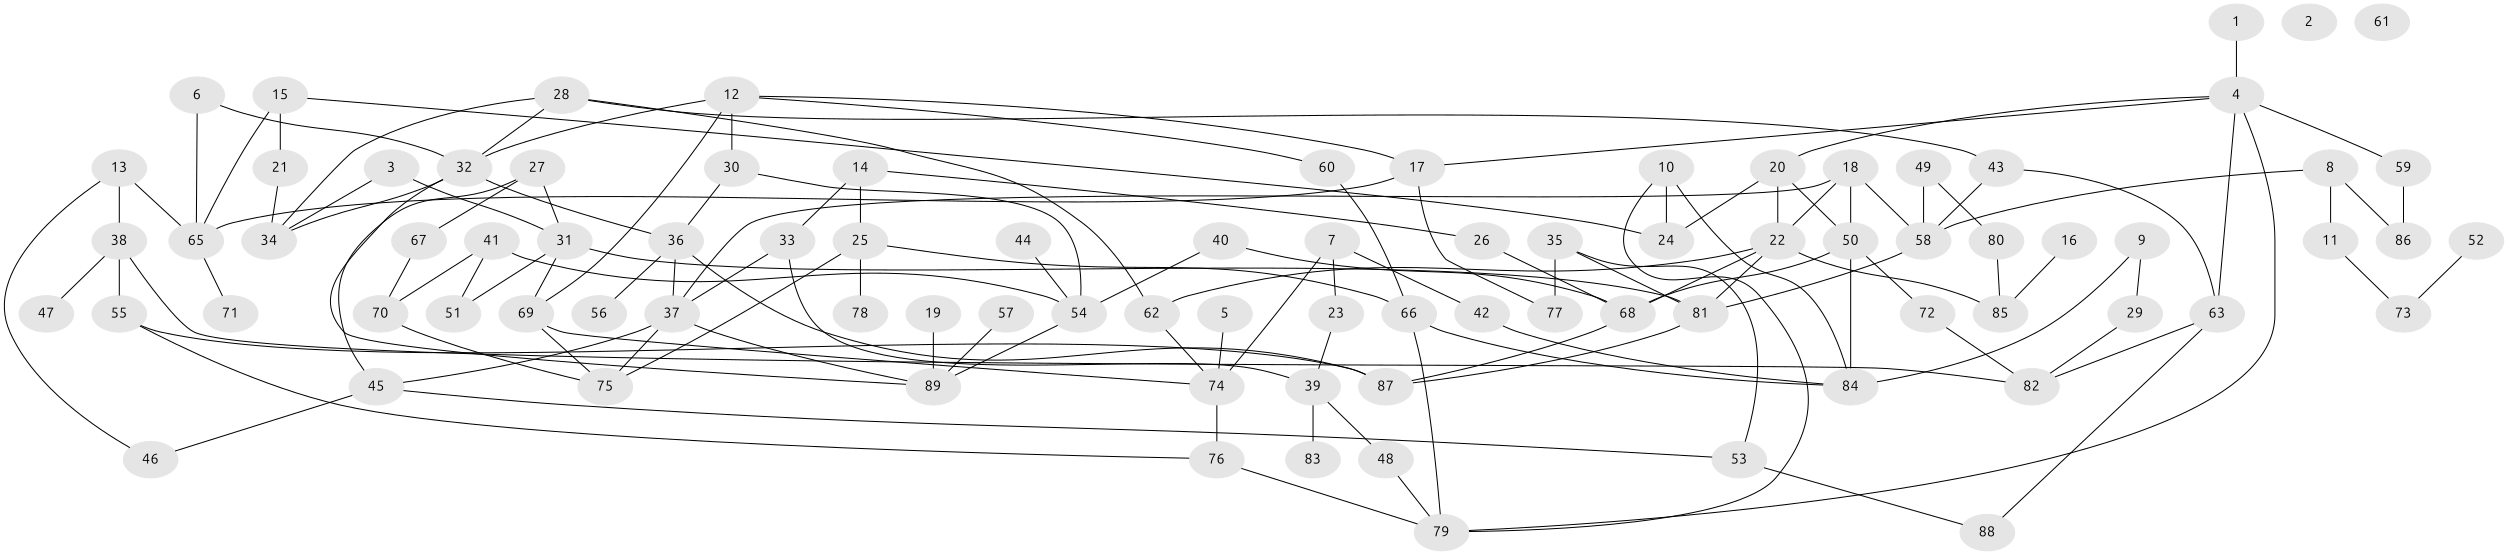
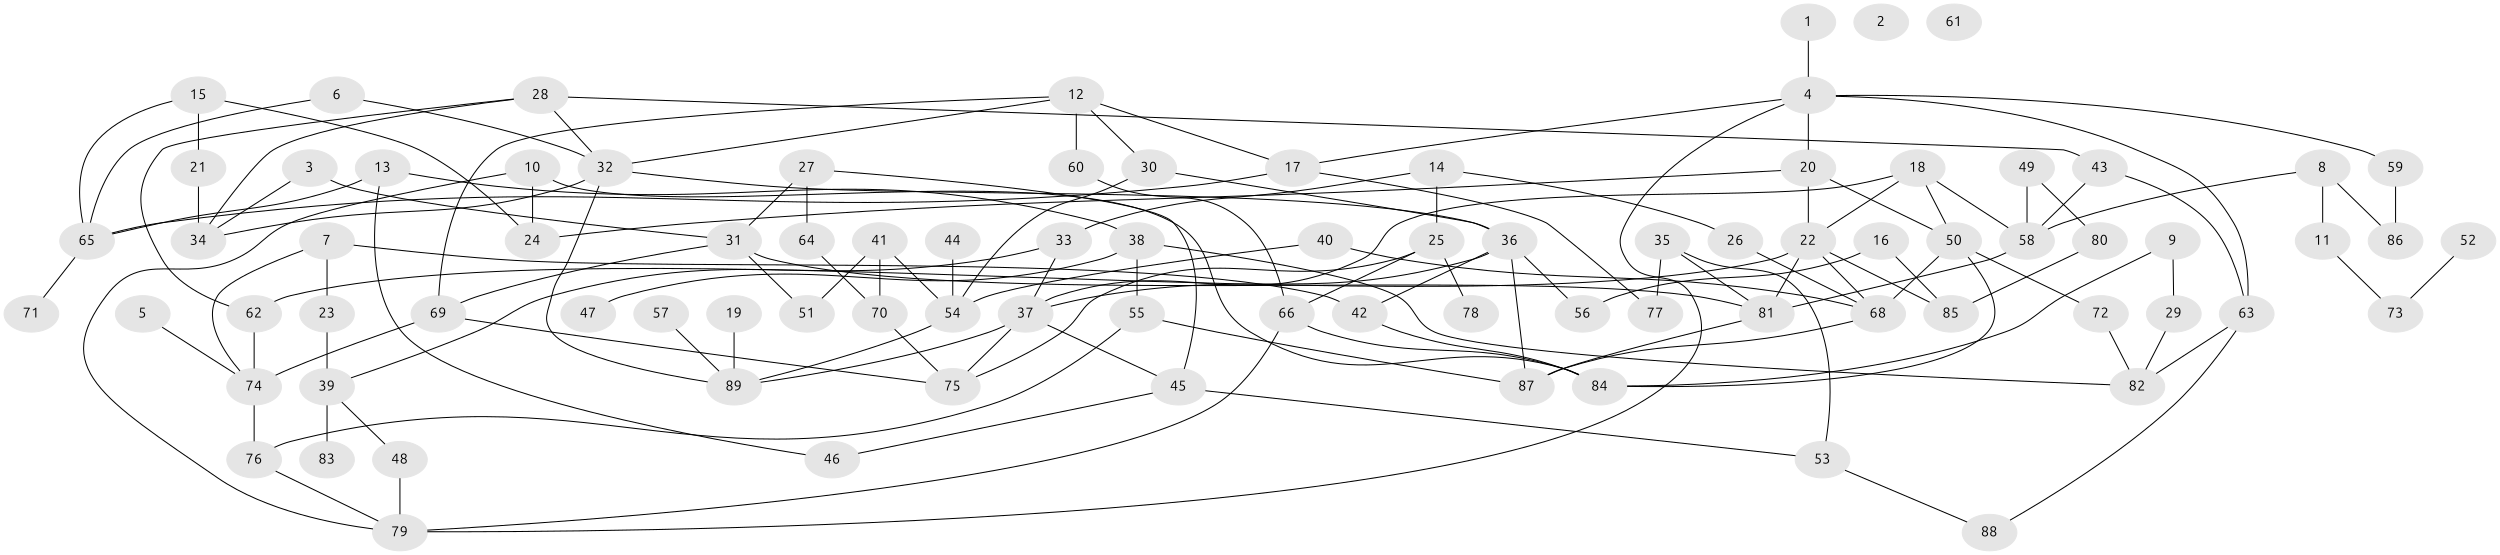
node "67": label "67" -> "64"
edge "36" -- "42": added
edge "16" -- "56": added
